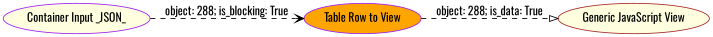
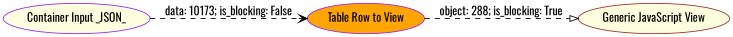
edge "Container Input _JSON_" -> "Table Row to View": label "object: 288; is_blocking: True" -> "data: 10173; is_blocking: False"
edge "Table Row to View" -> "Generic JavaScript View": label "object: 288; is_data: True" -> "object: 288; is_blocking: True"
